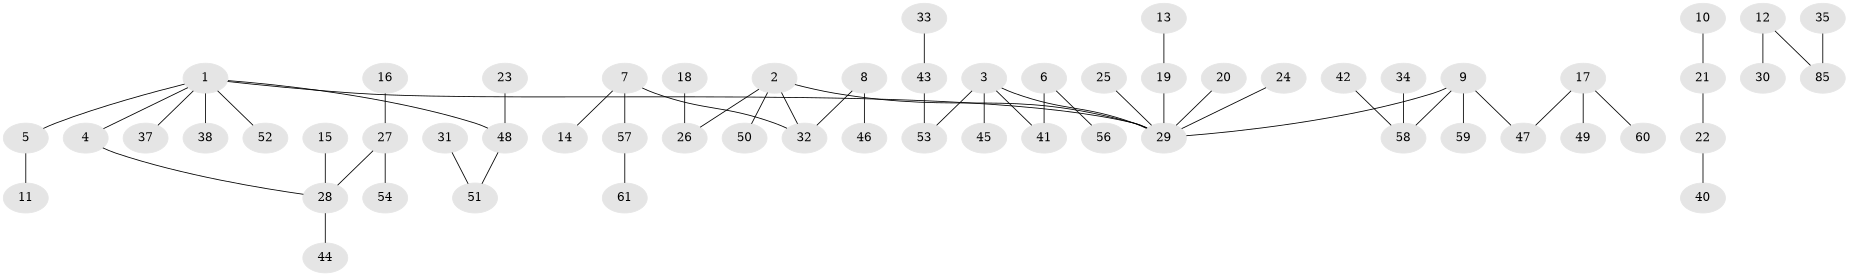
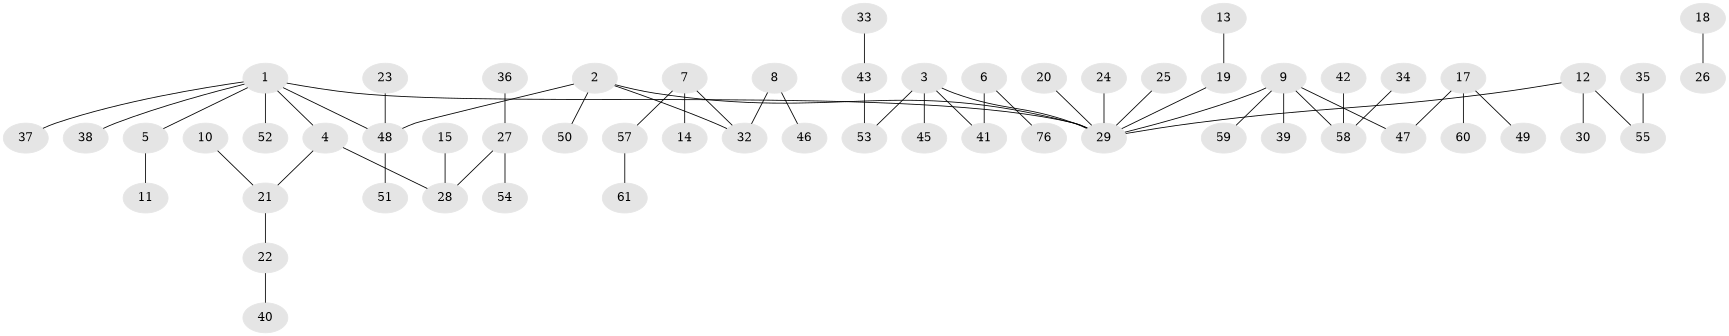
node "16": label "16" -> "36"
node "85": label "85" -> "55"
edge "2" -- "26": now "2" -- "48"
edge "12" -- "29": added
node "31": removed
node "56": label "56" -> "76"
node "39": added
edge "4" -- "21": added
node "44": removed
